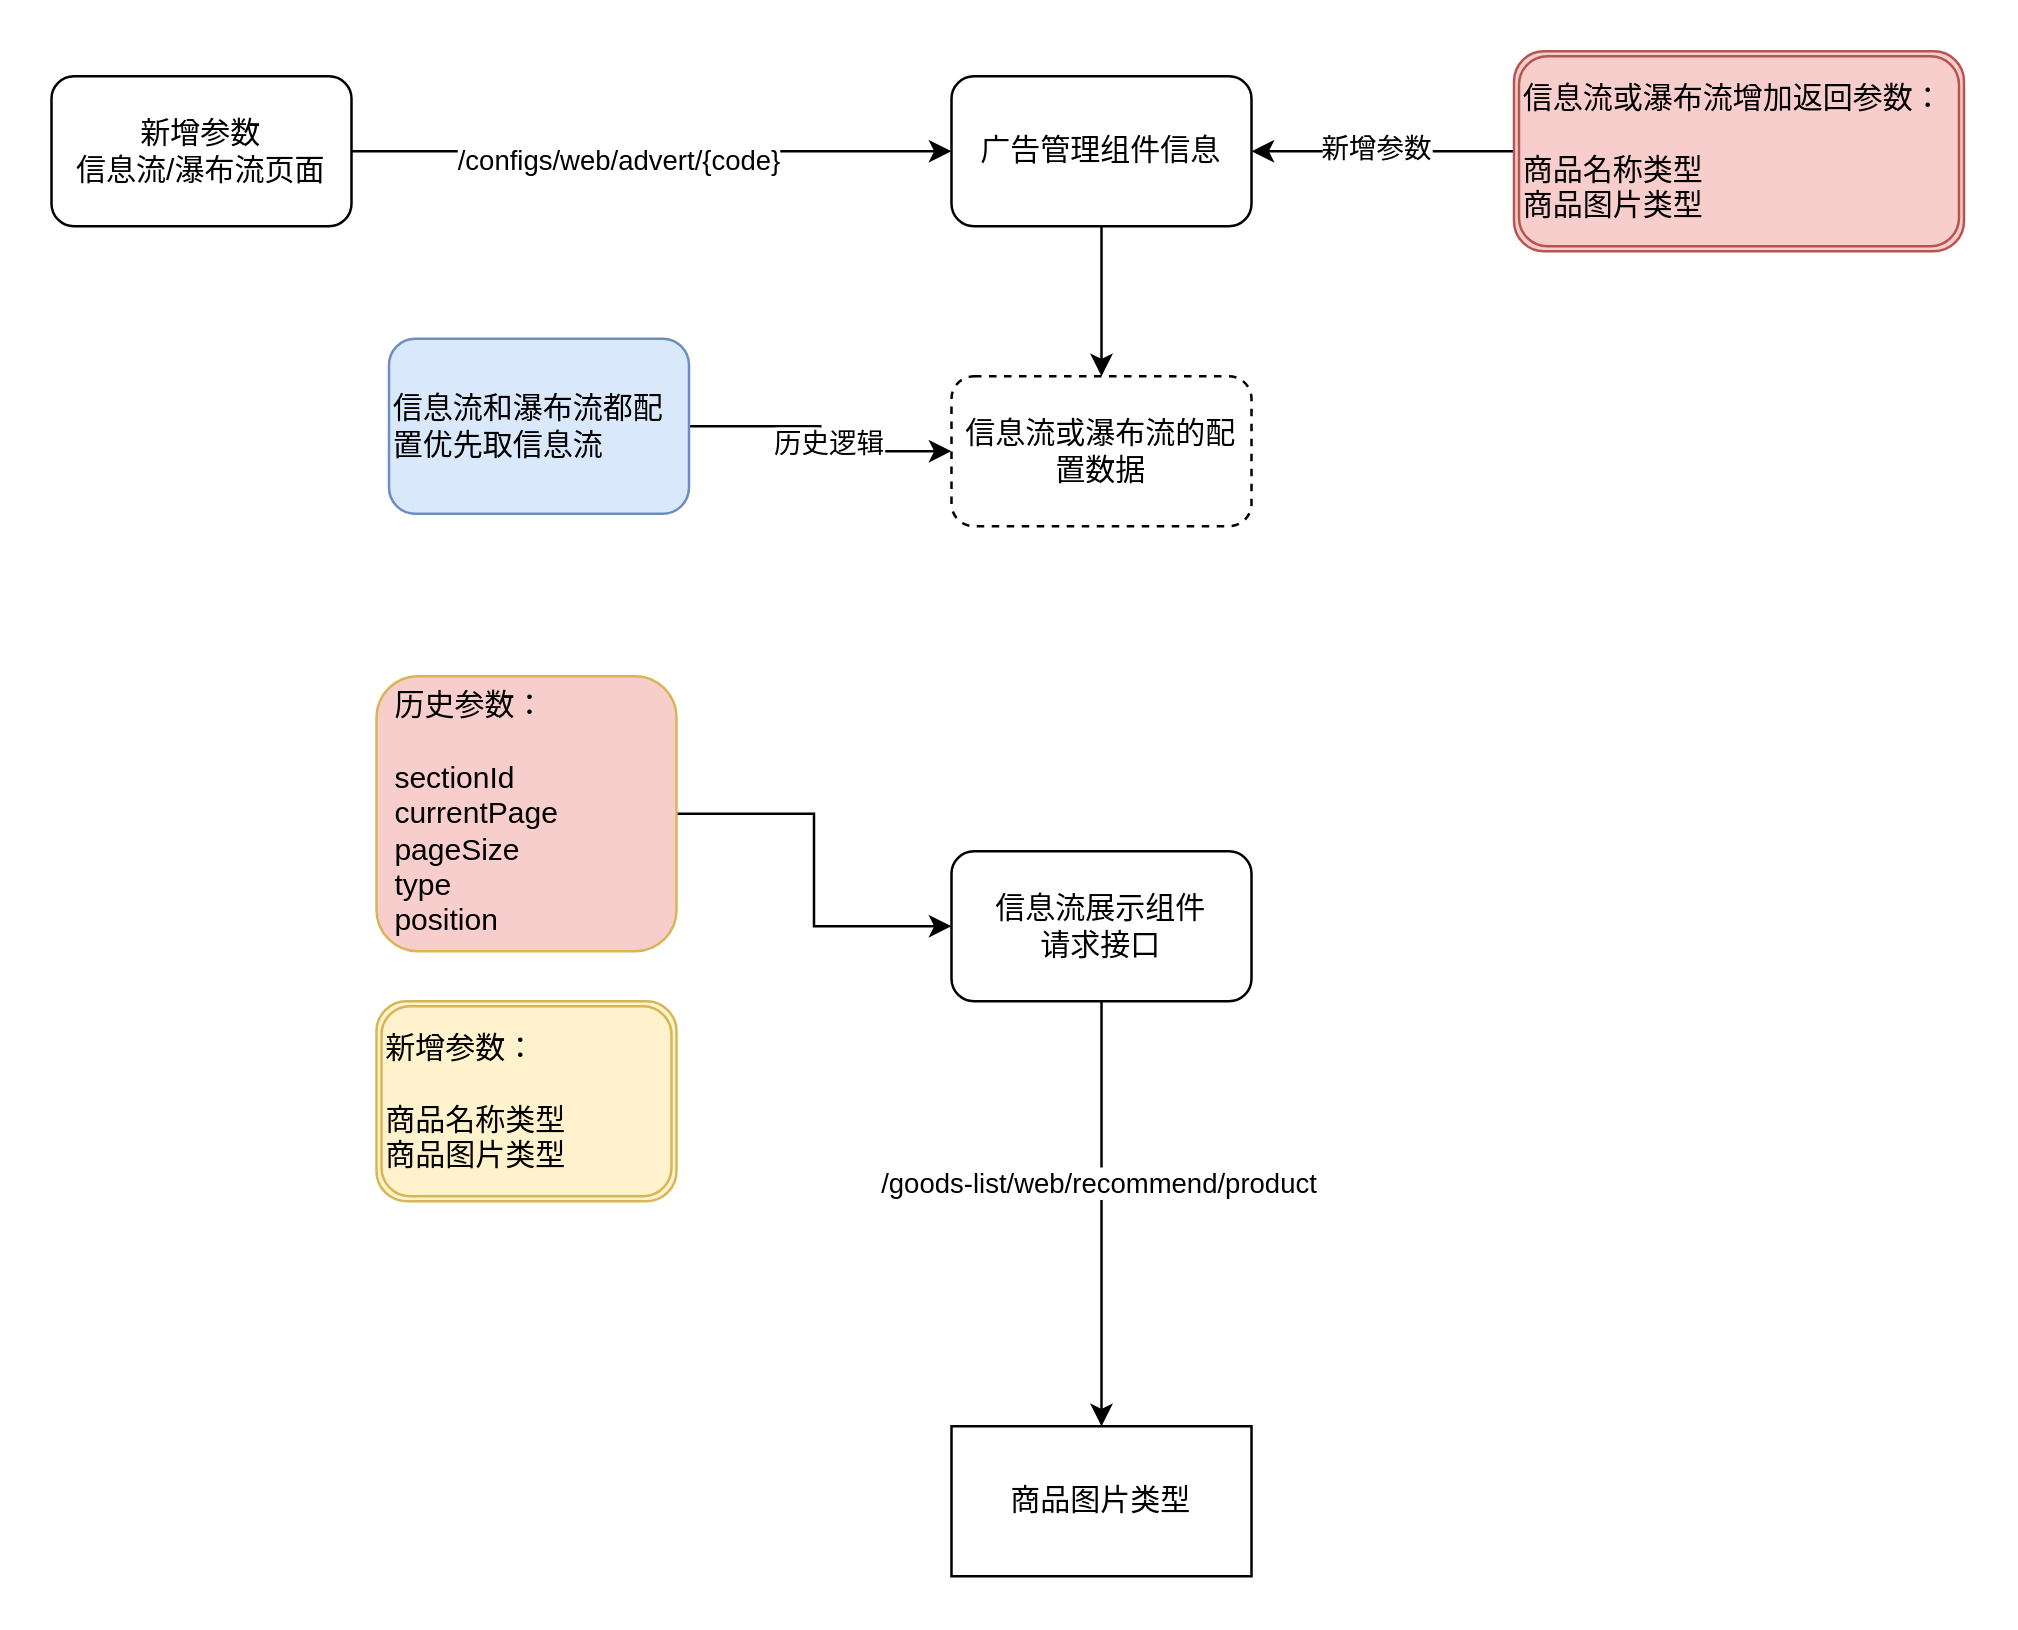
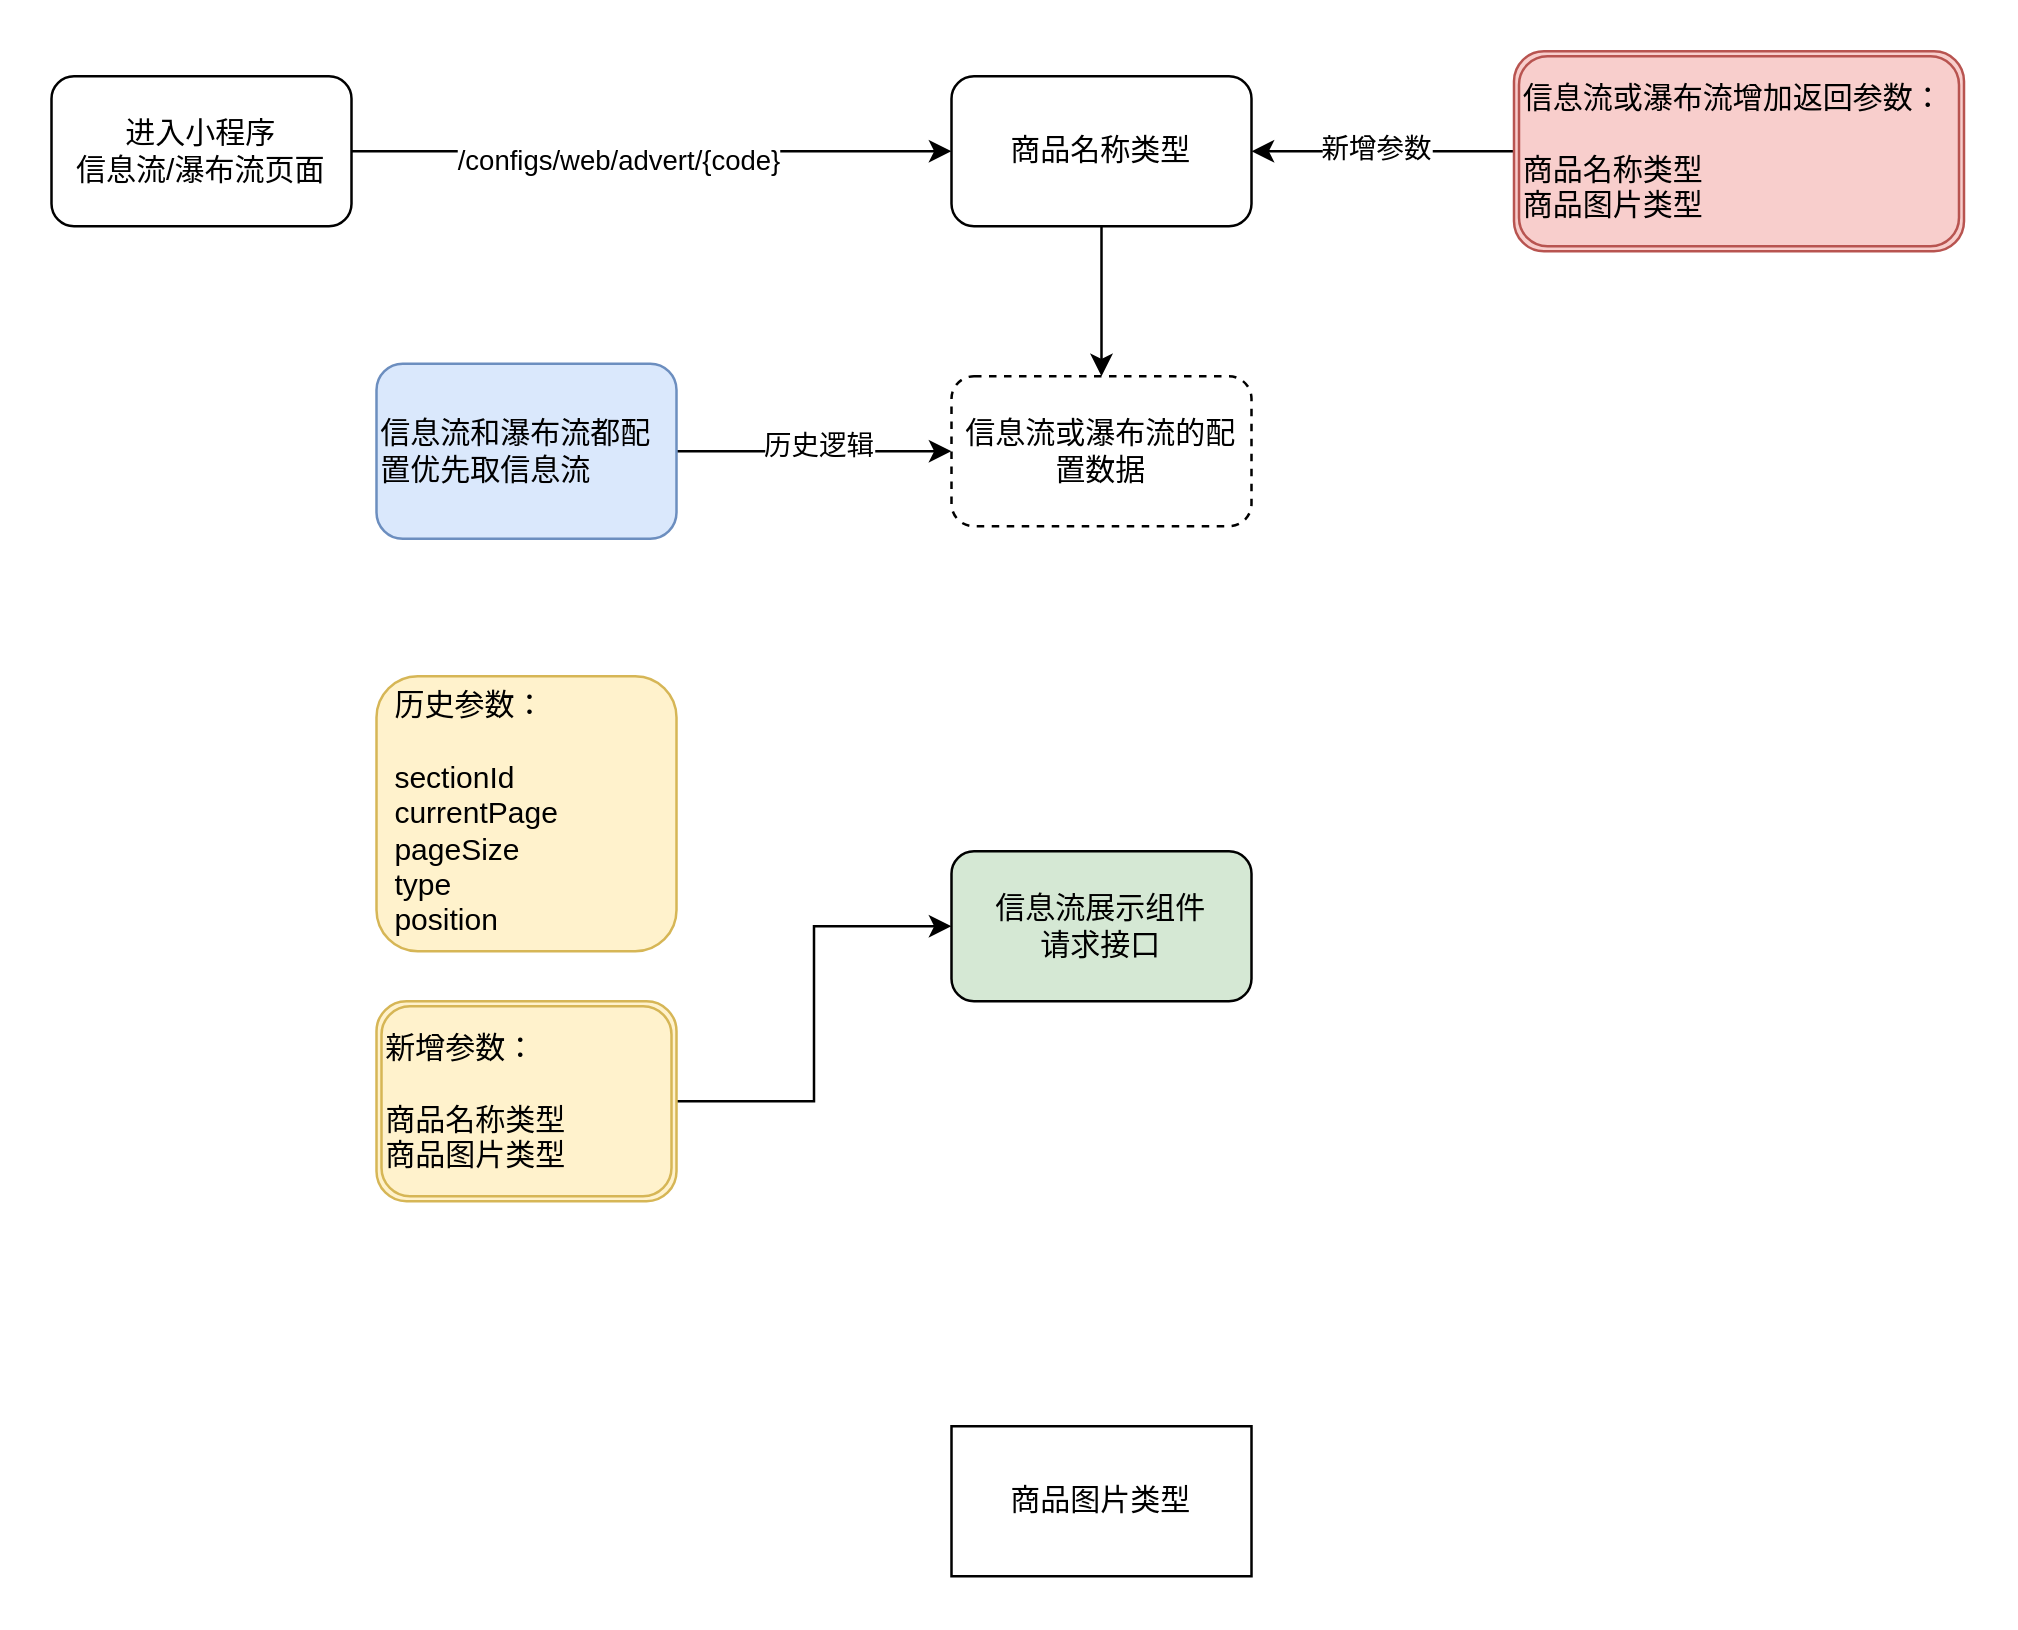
node "新增参数 信息流/瀑布流页面": label "新增参数 信息流/瀑布流页面" -> "进入小程序 信息流/瀑布流页面"
node "广告管理组件信息": label "广告管理组件信息" -> "商品名称类型"
node "信息流和瀑布流都配置优先取信息流": moved (539, 426) -> (526, 451)
node "历史参数： sectionId currentPage pageSize type position": fillcolor #f8cecc -> #fff2cc
edge "历史参数： sectionId currentPage pageSize type position" -> "信息流展示组件 请求接口": removed
node "信息流展示组件 请求接口": fillcolor #ffffff -> #d5e8d4
edge "新增参数： 商品名称类型 商品图片类型" -> "信息流展示组件 请求接口": added
edge "信息流展示组件 请求接口" -> "商品图片类型": removed, label "/goods-list/web/recommend/product"
